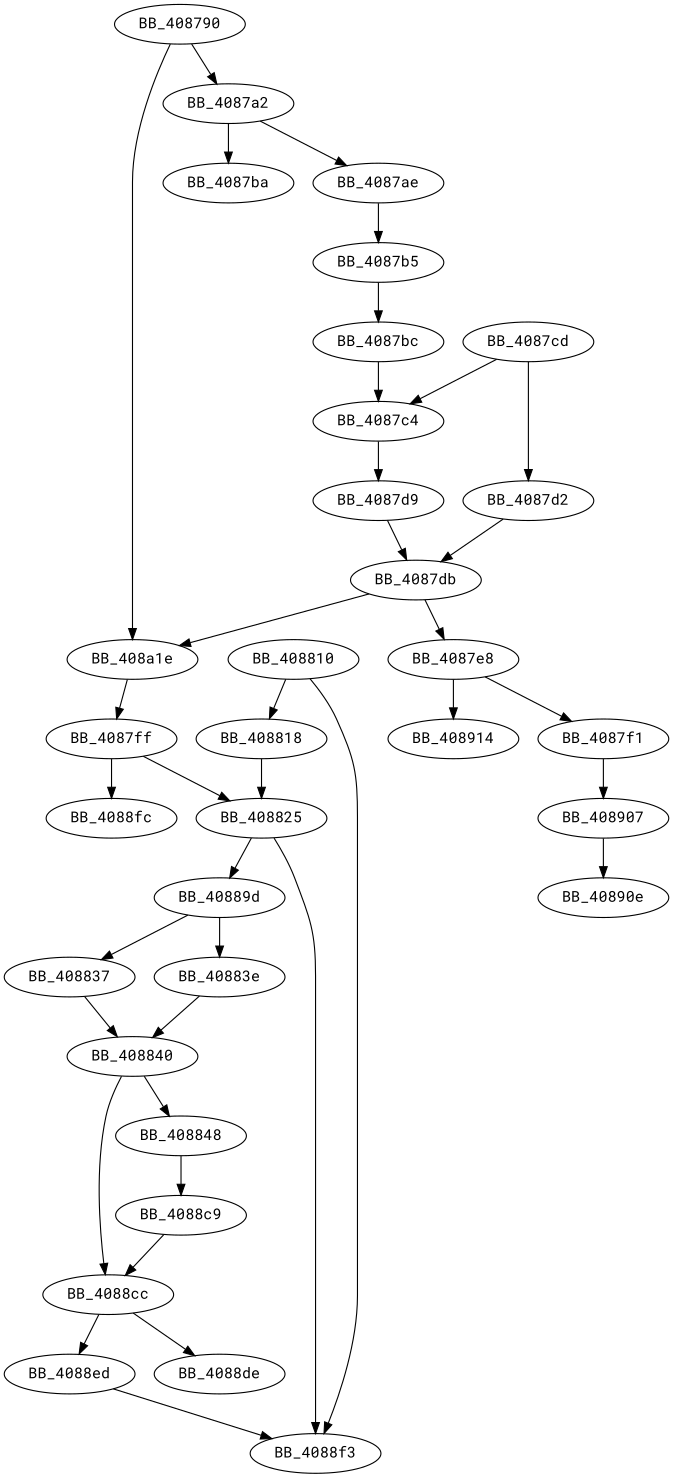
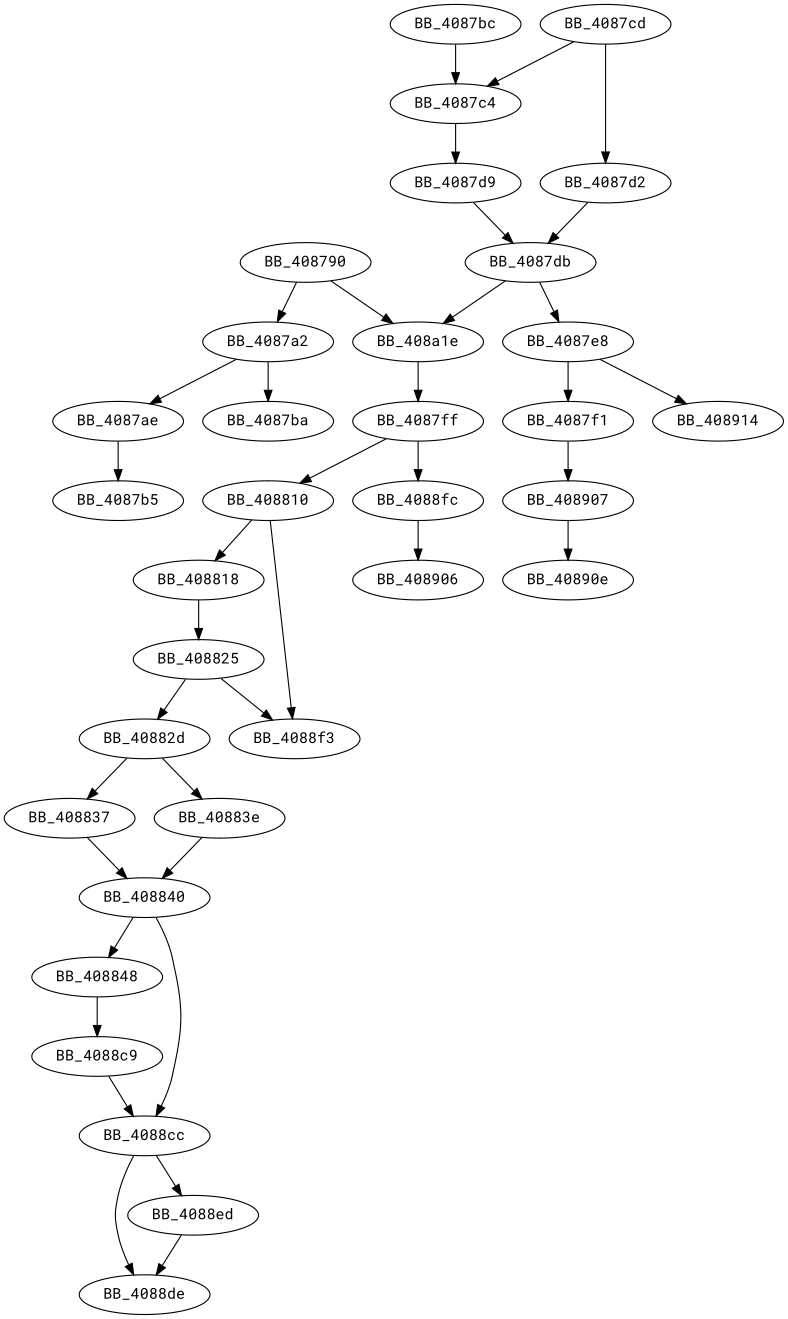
edge "BB_4087b5" -> "BB_4087bc": removed
node "BB_408906": added
edge "BB_4087ff" -> "BB_408825": now "BB_4087ff" -> "BB_408810"
node "BB_40889d": label "BB_40889d" -> "BB_40882d"
edge "BB_4088ed" -> "BB_4088f3": now "BB_4088ed" -> "BB_4088de"
